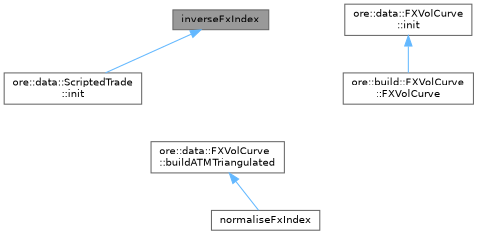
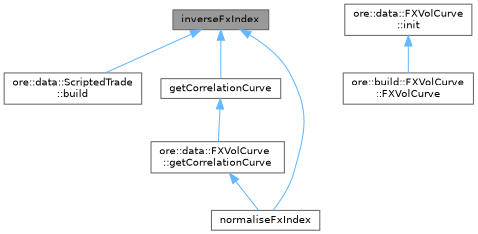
node "ore::data::ScriptedTrade ::init": label "ore::data::ScriptedTrade ::init" -> "ore::data::ScriptedTrade ::build"
node "getCorrelationCurve": added
edge "normaliseFxIndex" -> "inverseFxIndex": added
node "ore::data::FXVolCurve ::buildATMTriangulated": label "ore::data::FXVolCurve ::buildATMTriangulated" -> "ore::data::FXVolCurve ::getCorrelationCurve"
